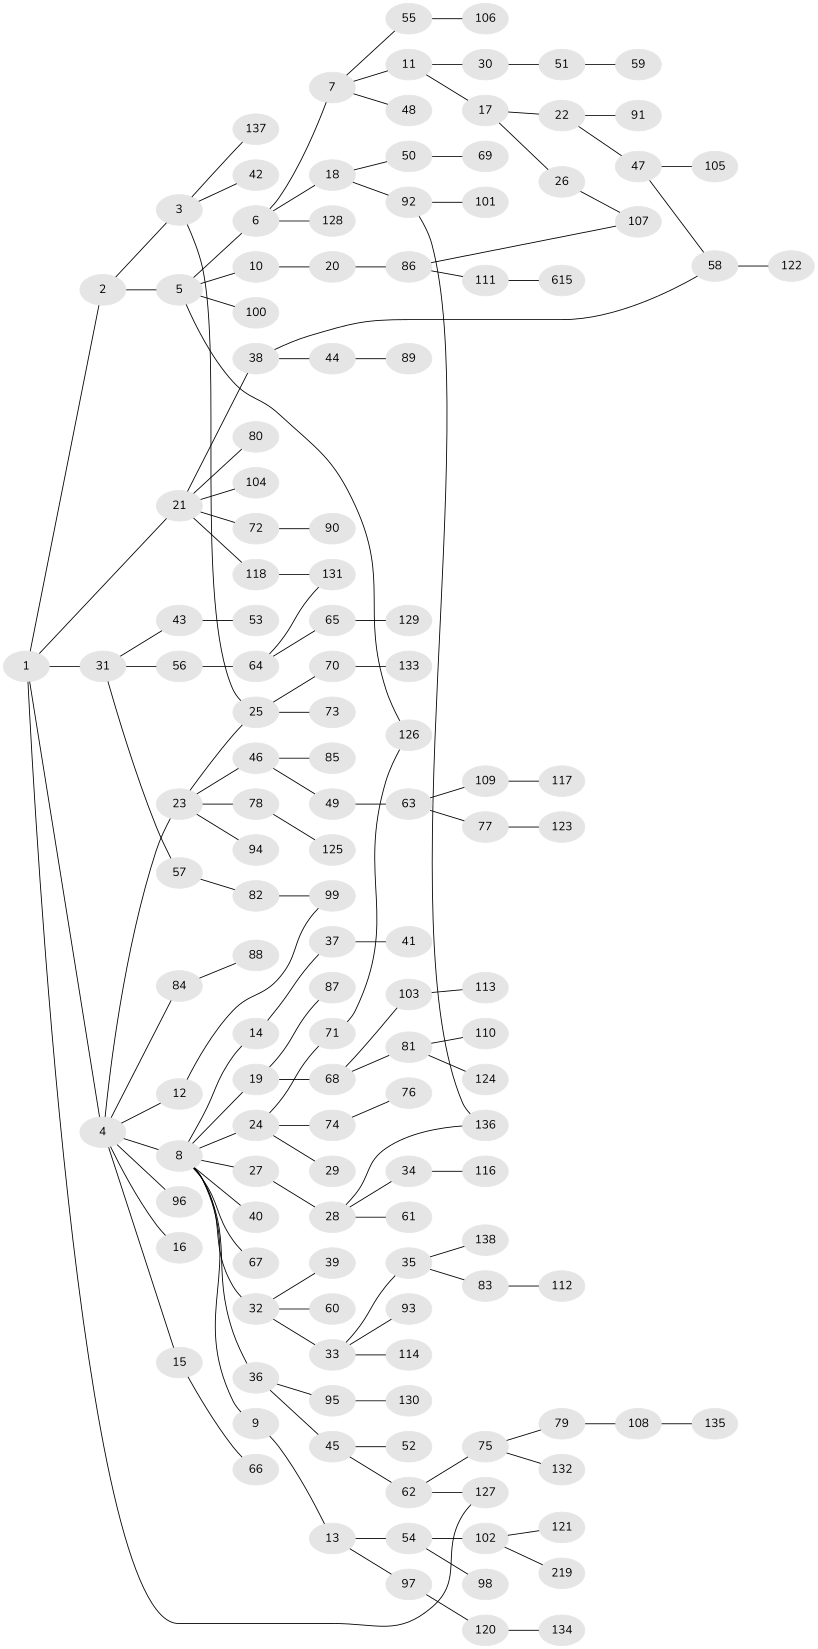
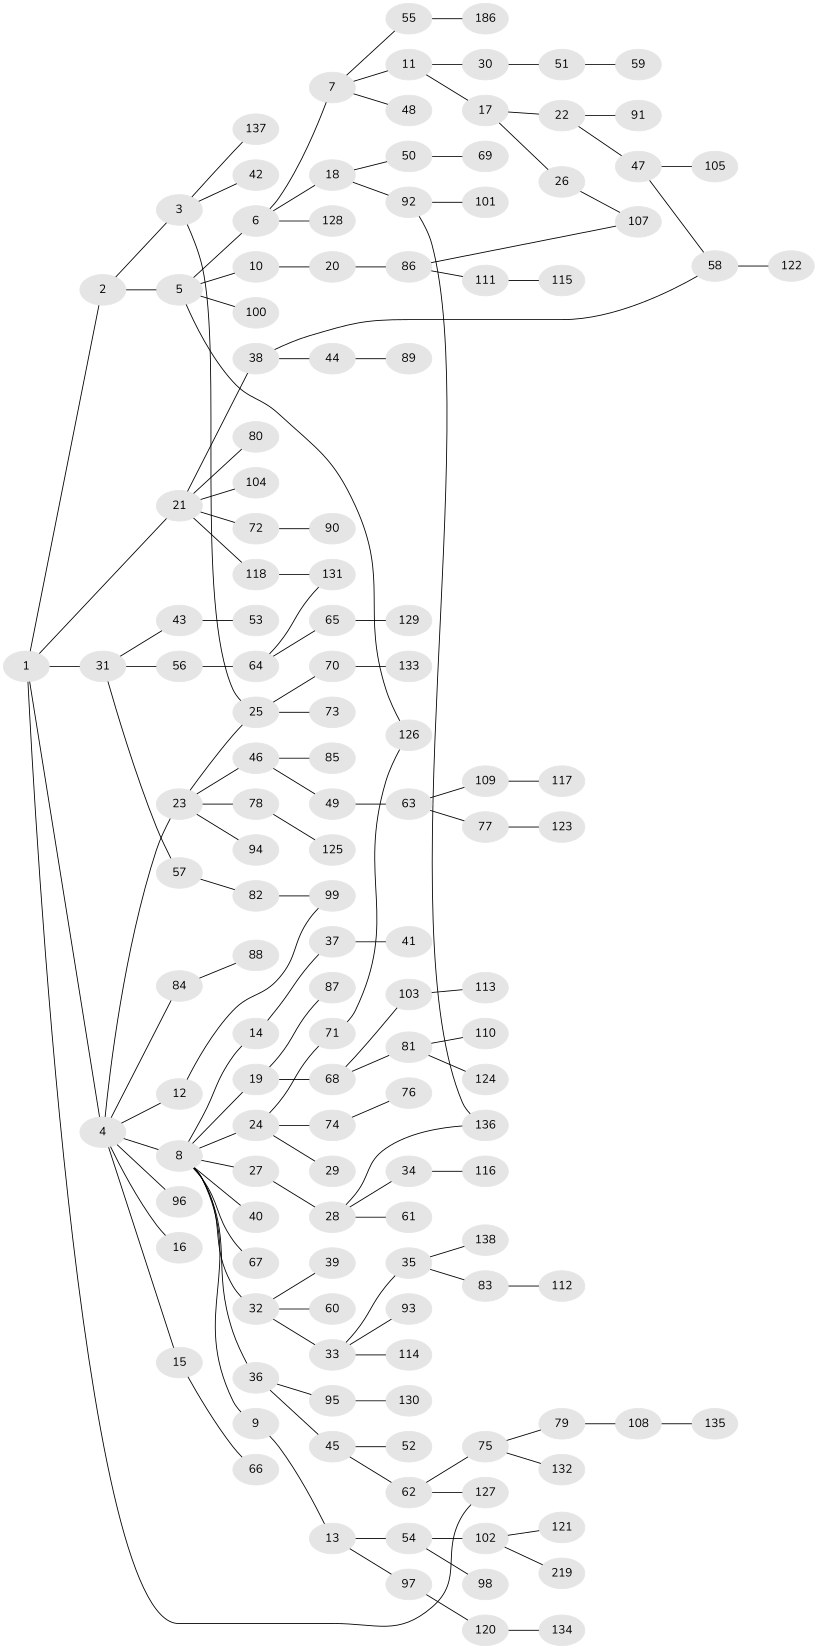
node "106": label "106" -> "186"
node "615": label "615" -> "115"
